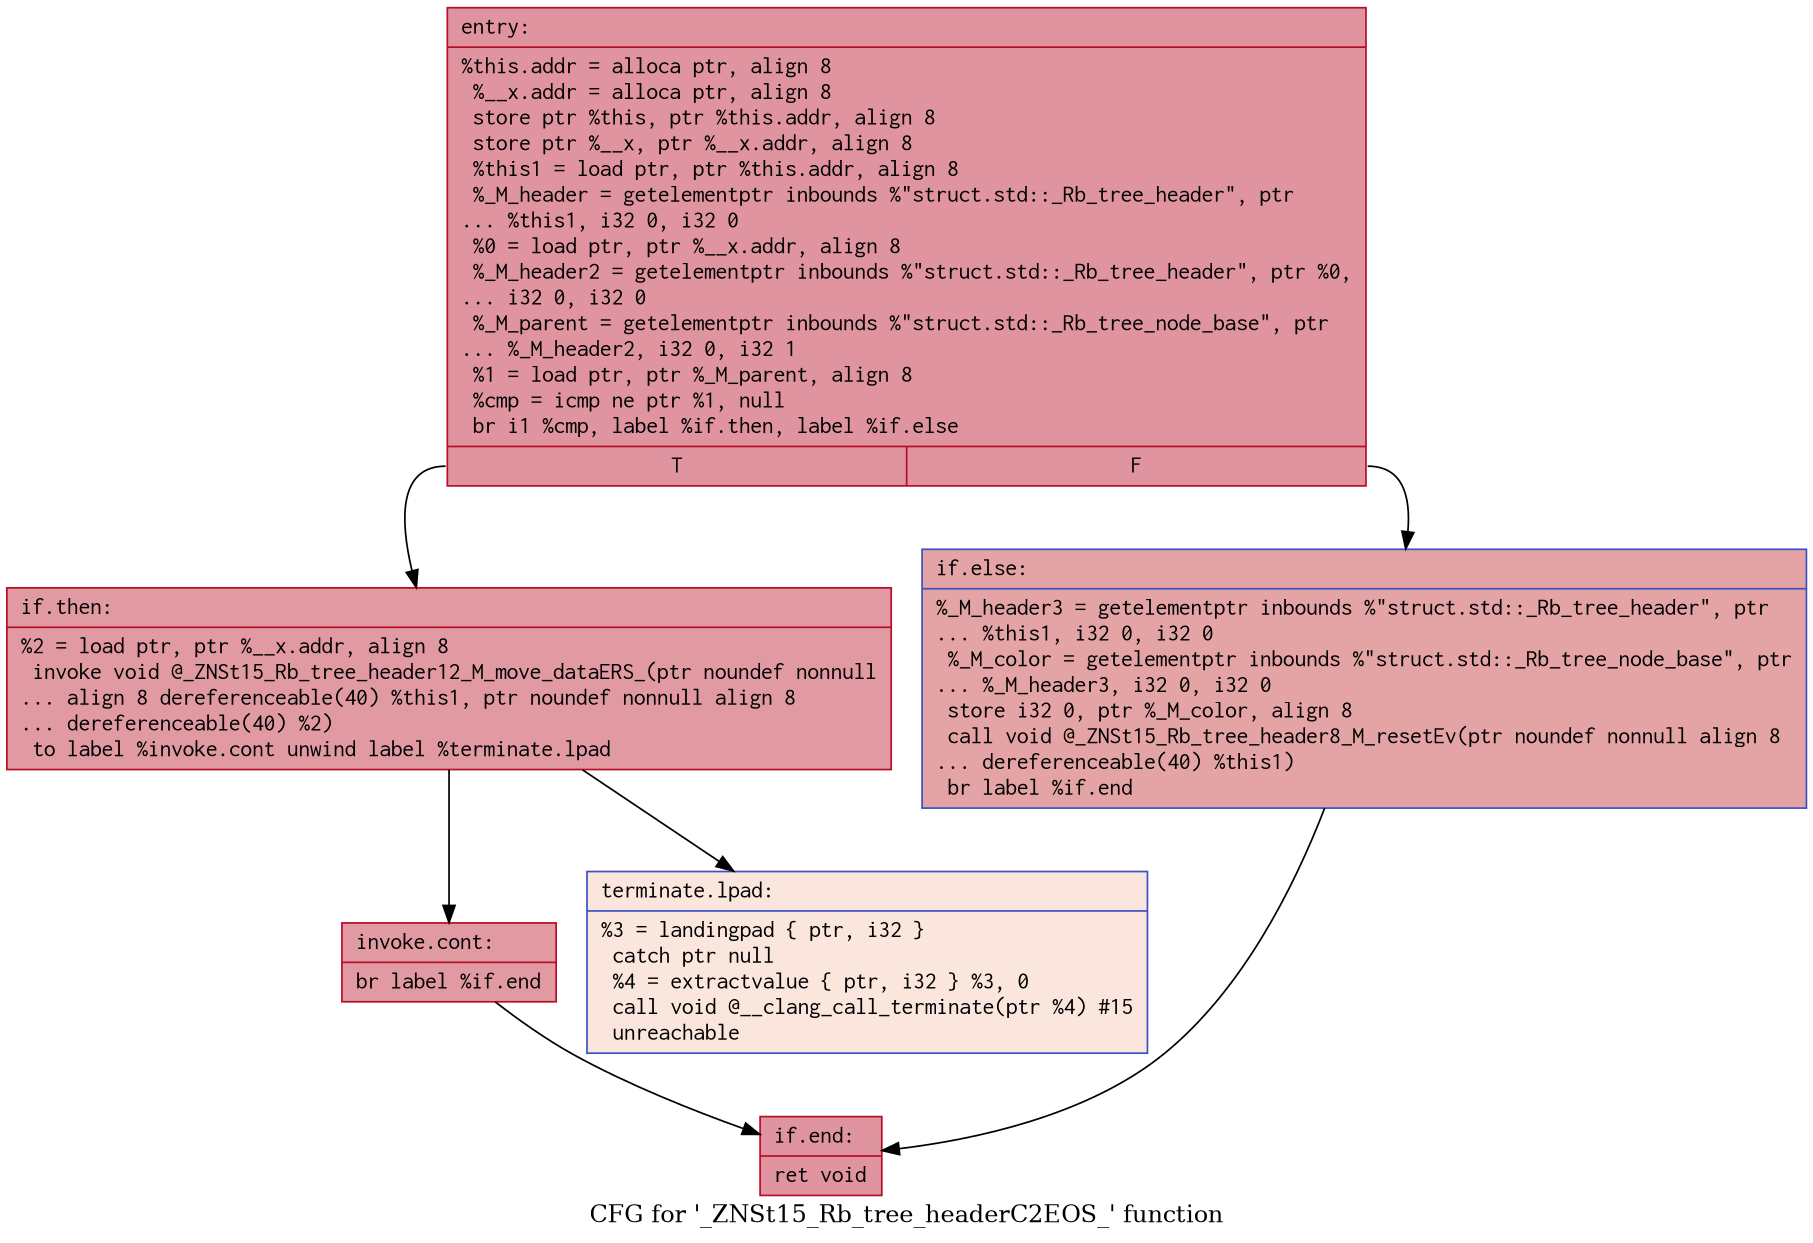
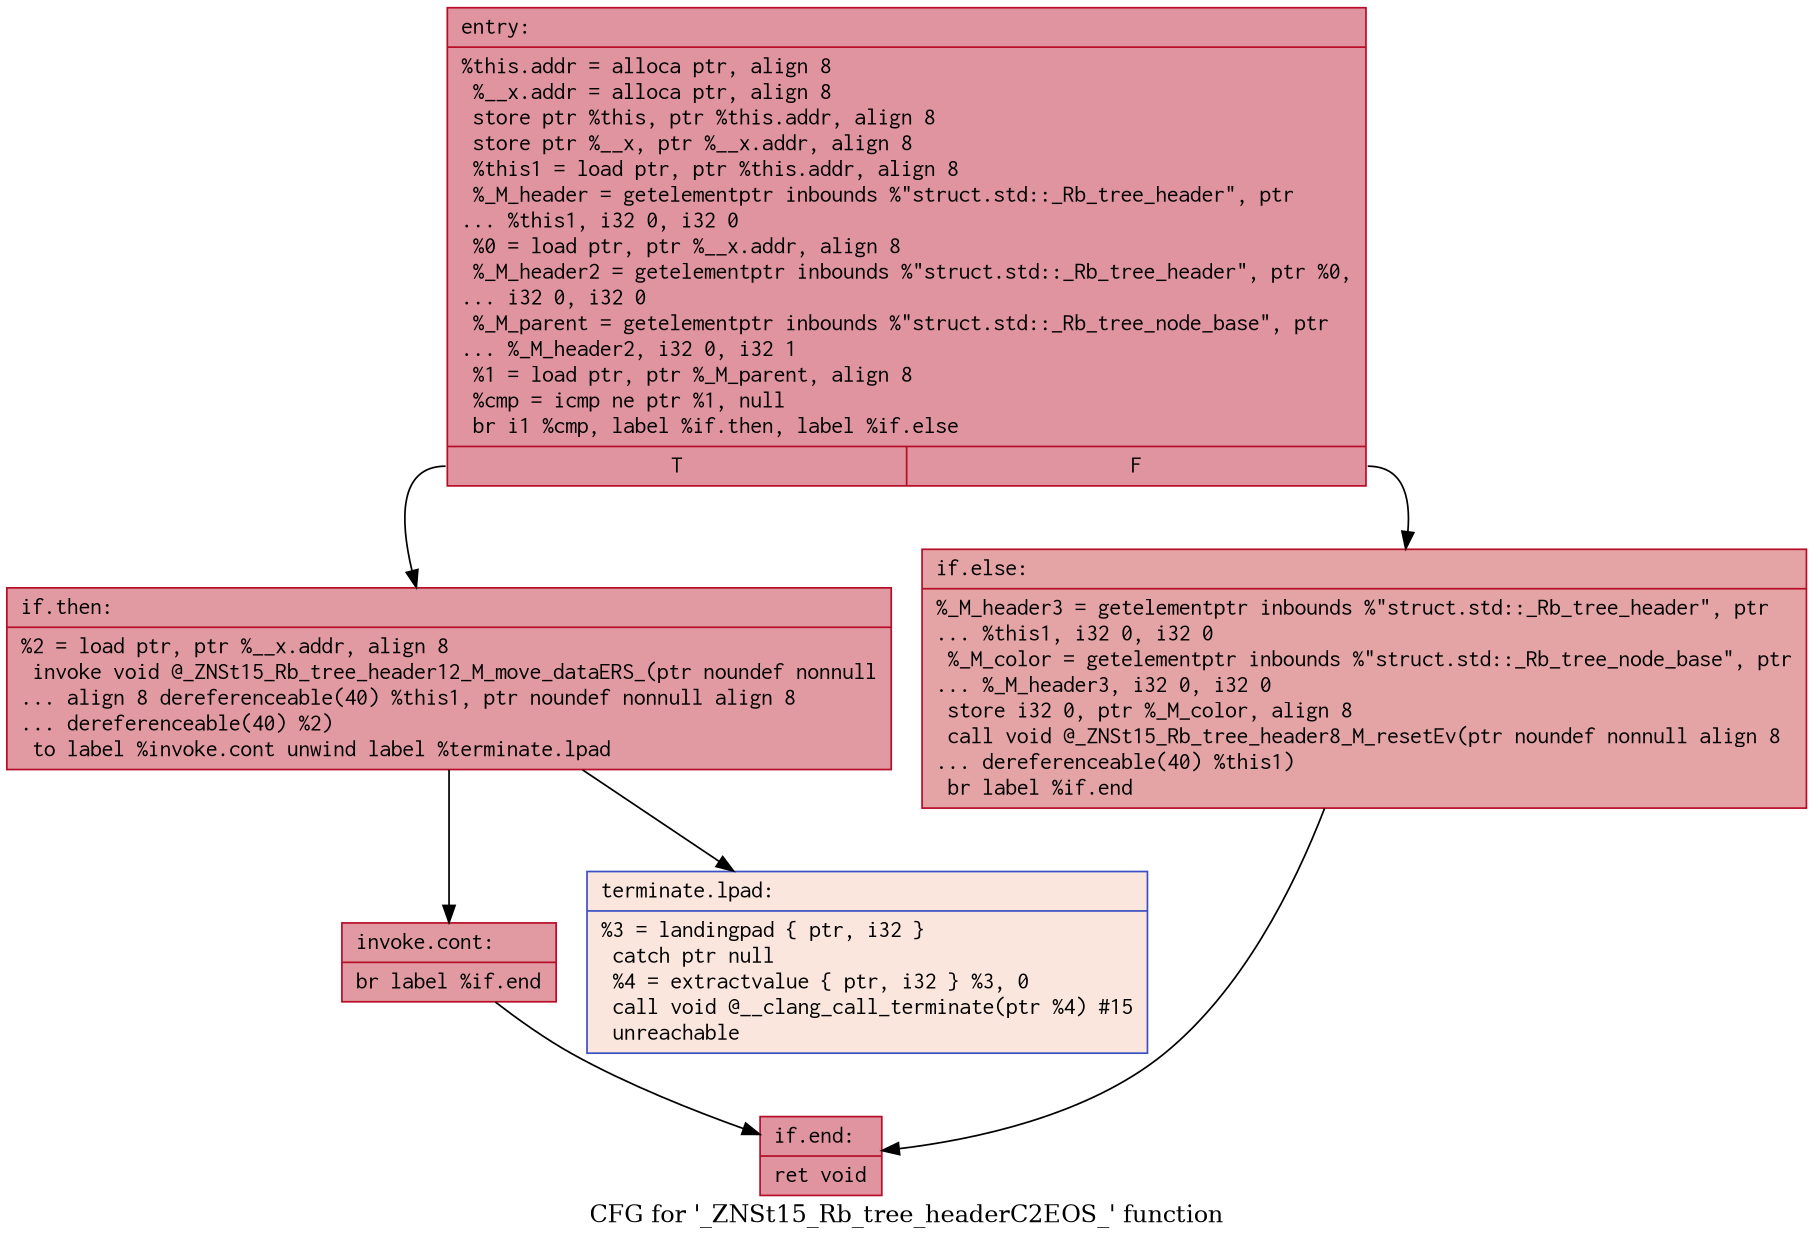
node "if.else:": color #3d50c3ff -> #b70d28ff
